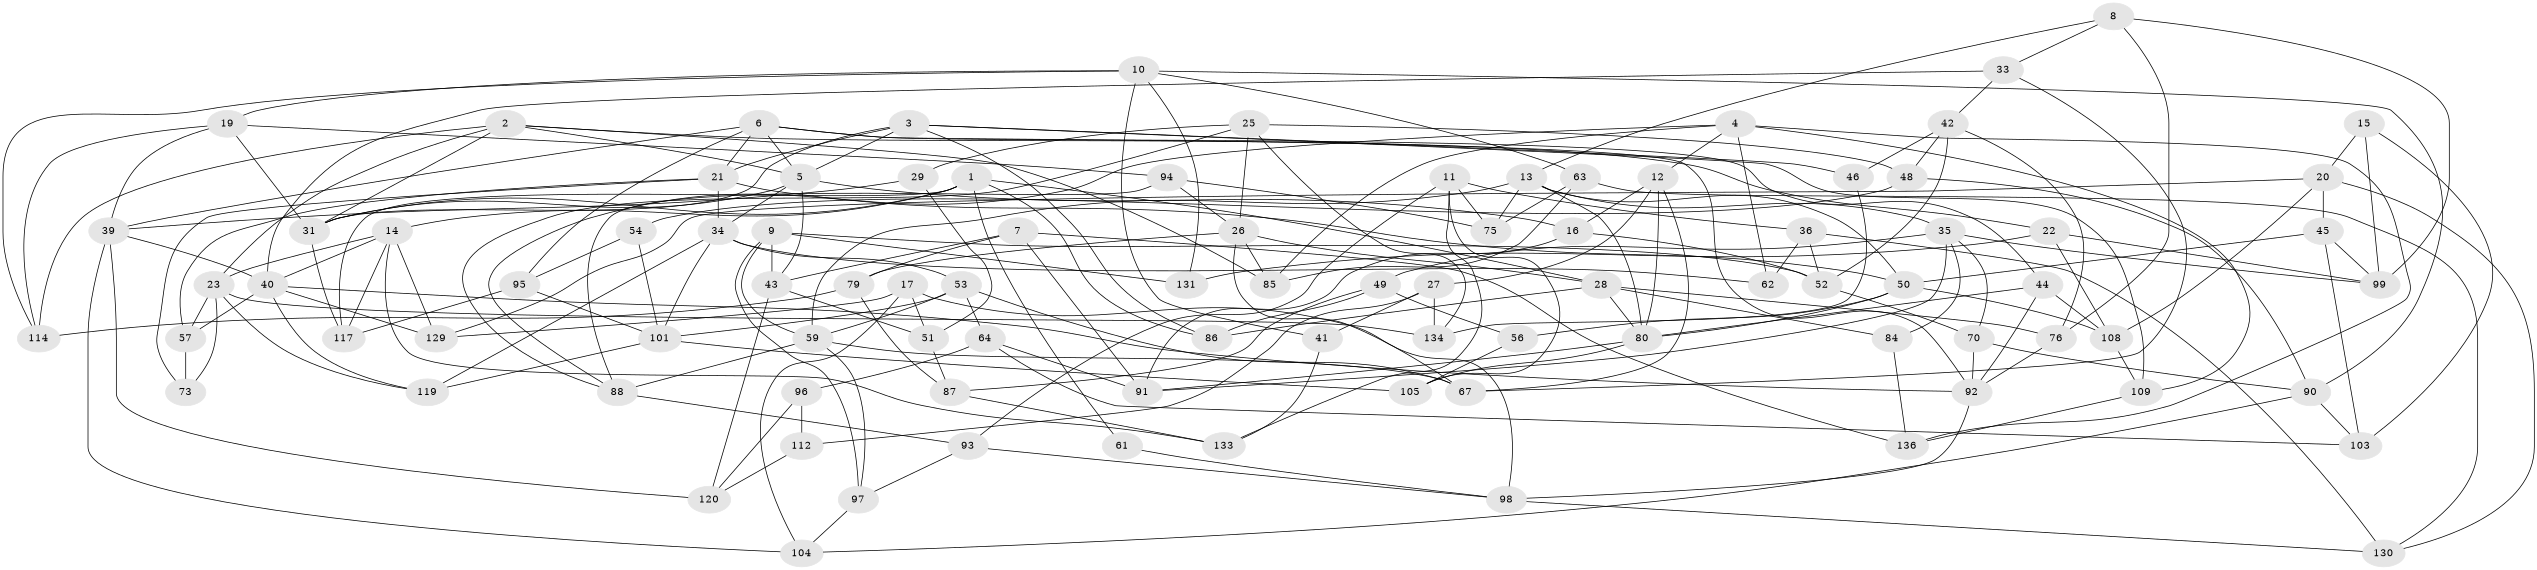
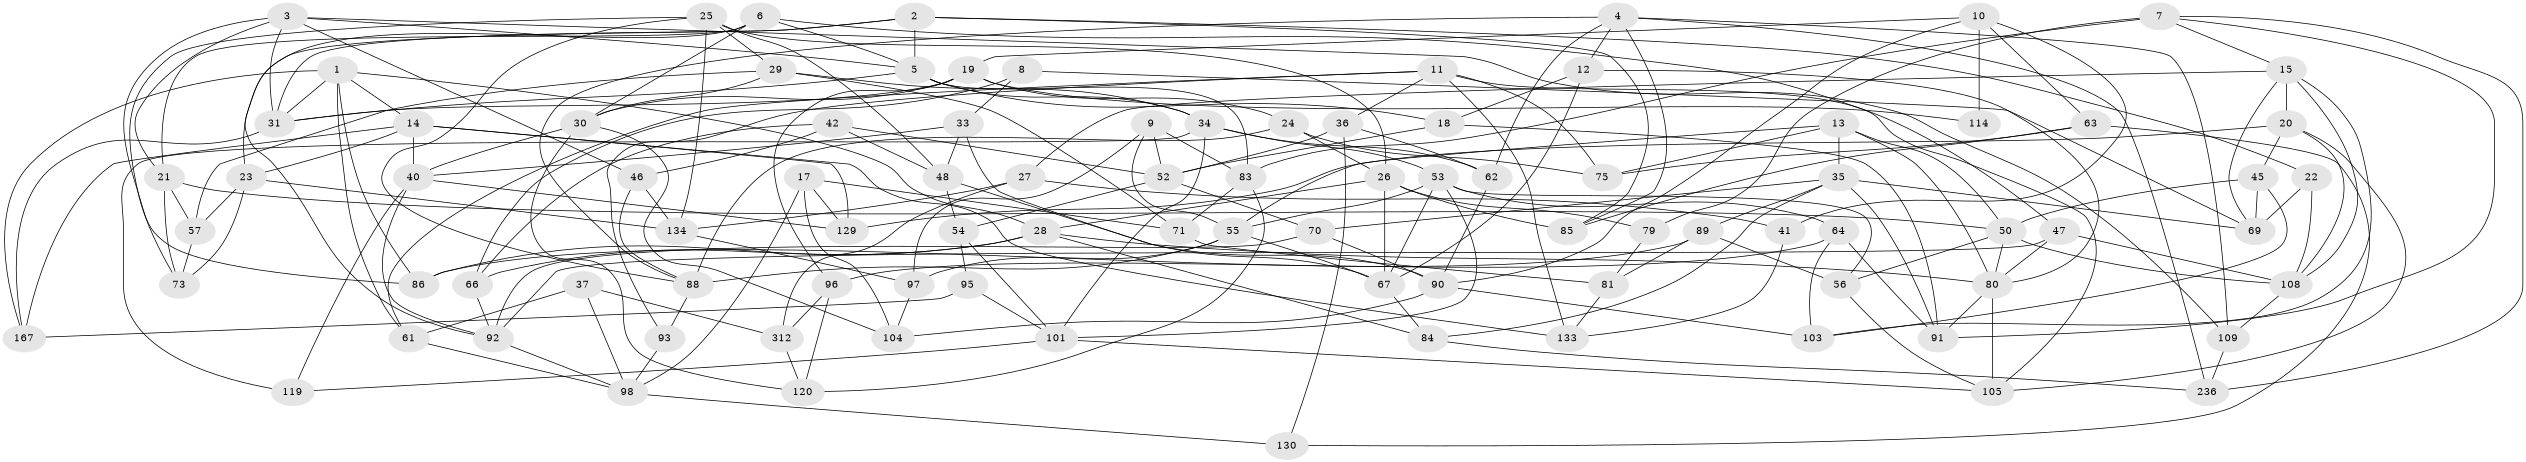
edge "25" -- "73": added
edge "7" -- "15": added
edge "8" -- "13": removed
edge "33" -- "42": now "33" -- "48"
edge "11" -- "61": added
edge "2" -- "114": removed
edge "19" -- "96": added
node "94": label "94" -> "24"
edge "15" -- "108": added
edge "6" -- "95": removed
edge "53" -- "56": added
edge "52" -- "54": added
edge "21" -- "34": now "29" -- "34"
edge "62" -- "90": added
node "39": label "39" -> "30"
node "16": label "16" -> "18"
edge "46" -- "88": added
edge "12" -- "27": now "15" -- "27"
node "37": added
node "43": label "43" -> "83"
node "131": removed
node "49": label "49" -> "89"
node "44": label "44" -> "47"
node "99": label "99" -> "69"
edge "67" -- "84": added
edge "40" -- "57": now "29" -- "57"
edge "79" -- "114": removed
node "117": label "117" -> "167"
node "59": label "59" -> "55"
node "51": label "51" -> "71"
node "76": label "76" -> "66"
edge "20" -- "130": now "20" -- "105"
edge "23" -- "119": removed
node "87": label "87" -> "81"
node "112": label "112" -> "312"
node "136": label "136" -> "236"
edge "93" -- "97": now "134" -- "97"
